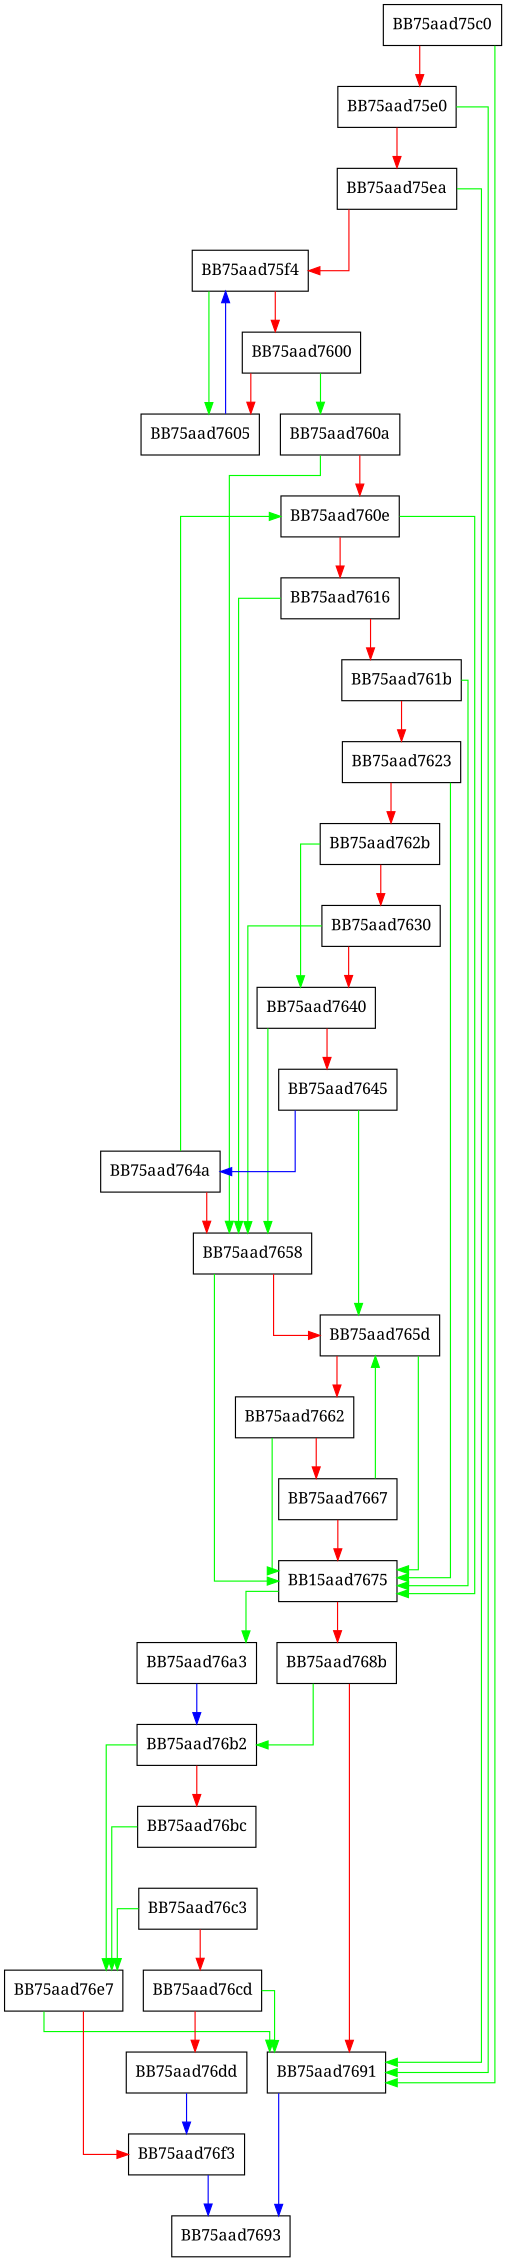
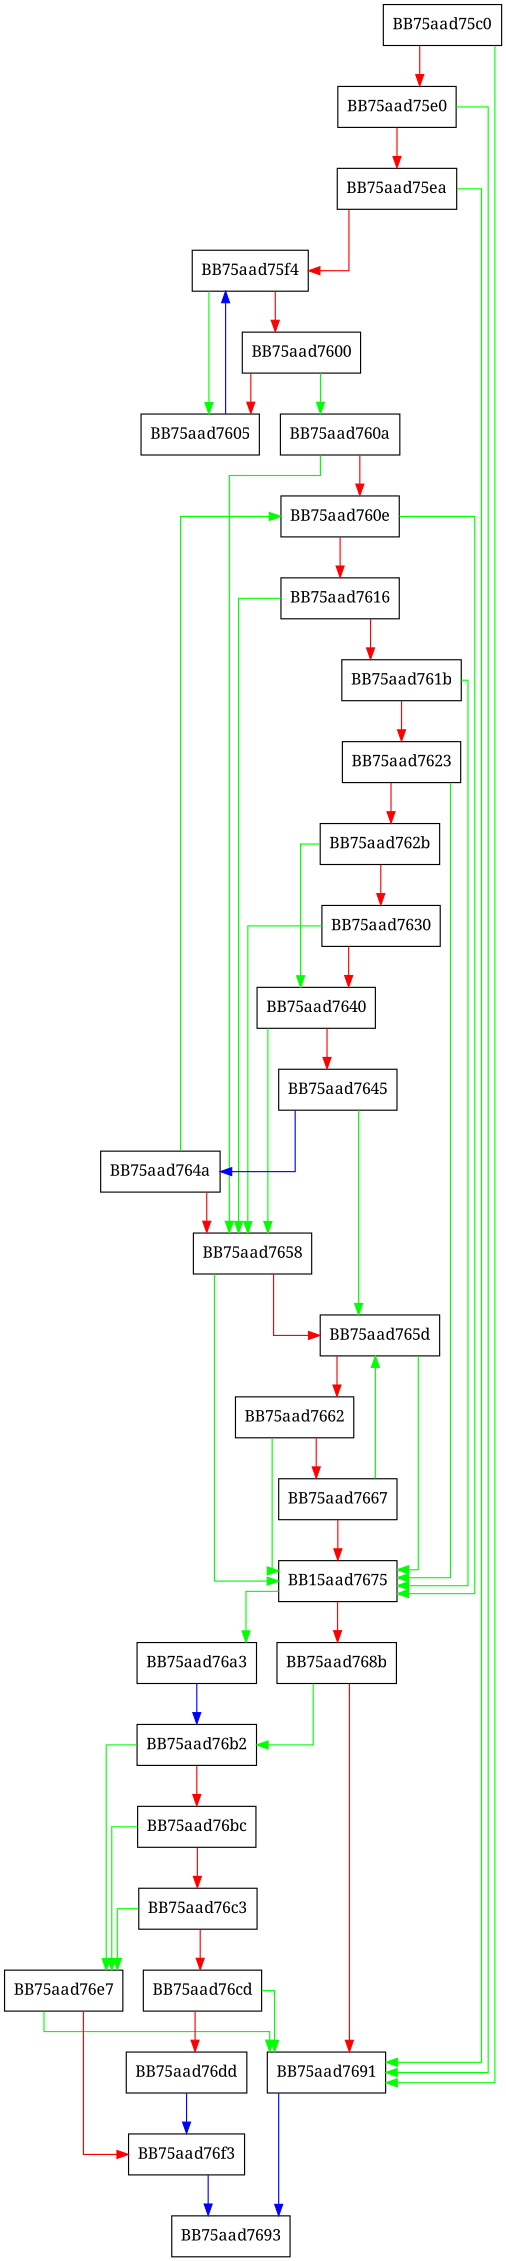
edge "BB75aad76bc" -> "BB75aad76c3": added
